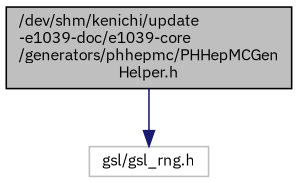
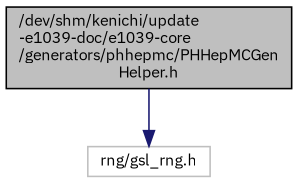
node "gsl/gsl_rng.h": label "gsl/gsl_rng.h" -> "rng/gsl_rng.h"
